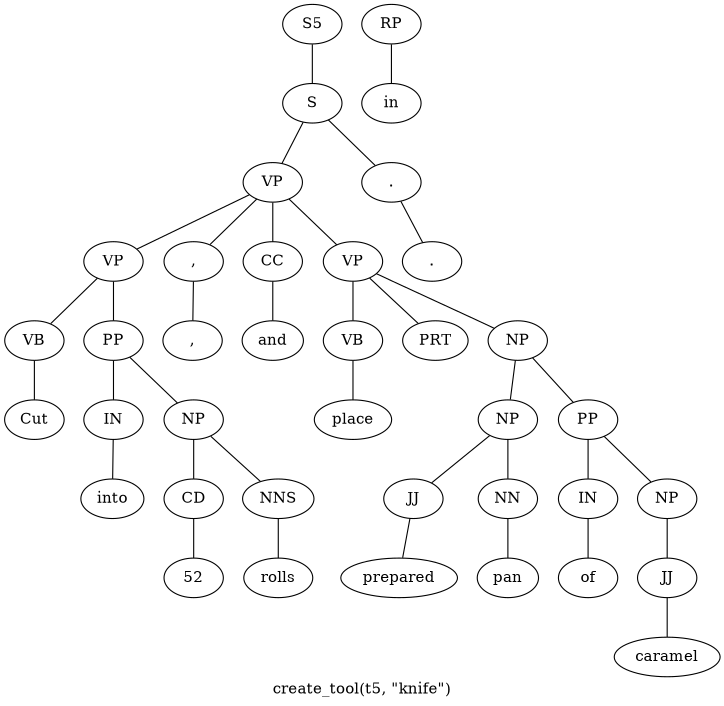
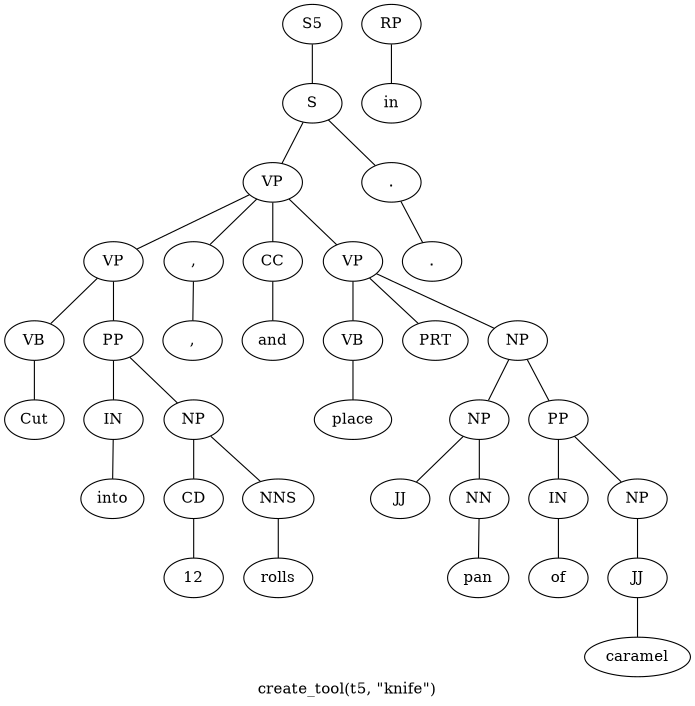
node "52": label "52" -> "12"
node "prepared": removed
